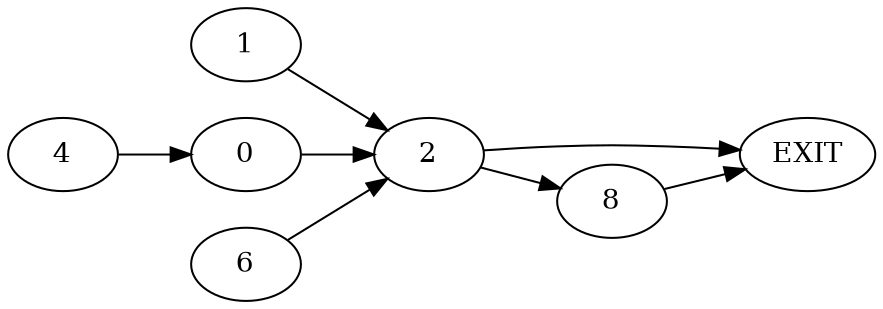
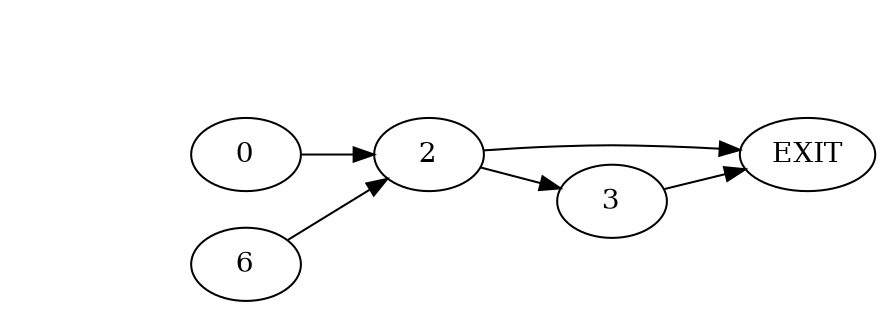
node "1": removed
node "4": removed
node "8": label "8" -> "3"
